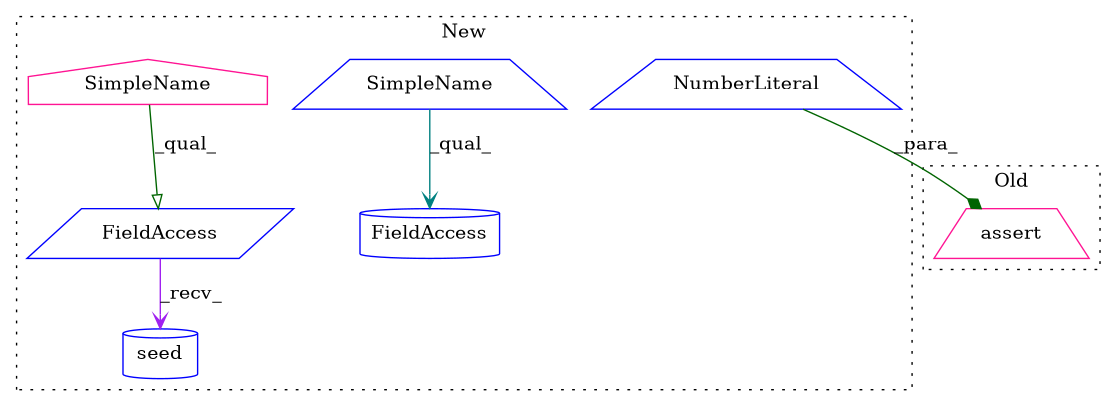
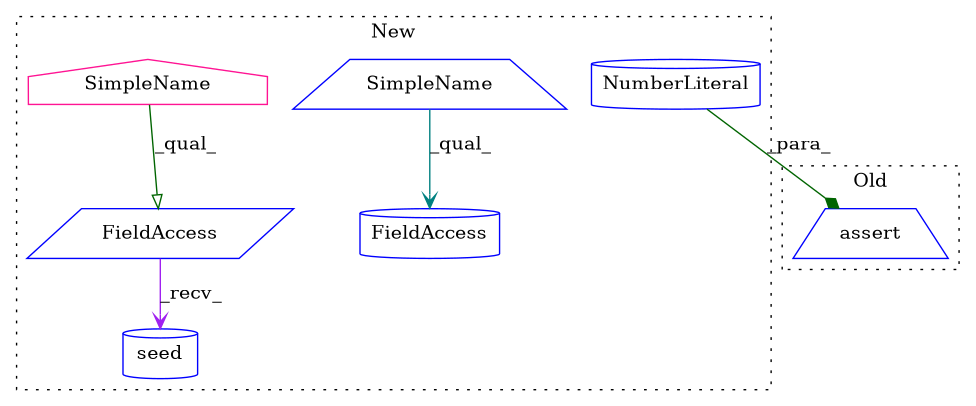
node "NumberLiteral": shape trapezium -> cylinder
node "assert": color deeppink -> blue
